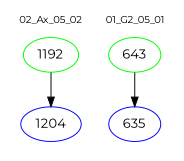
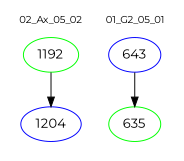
node "643": color green -> blue
node "635": color blue -> green
